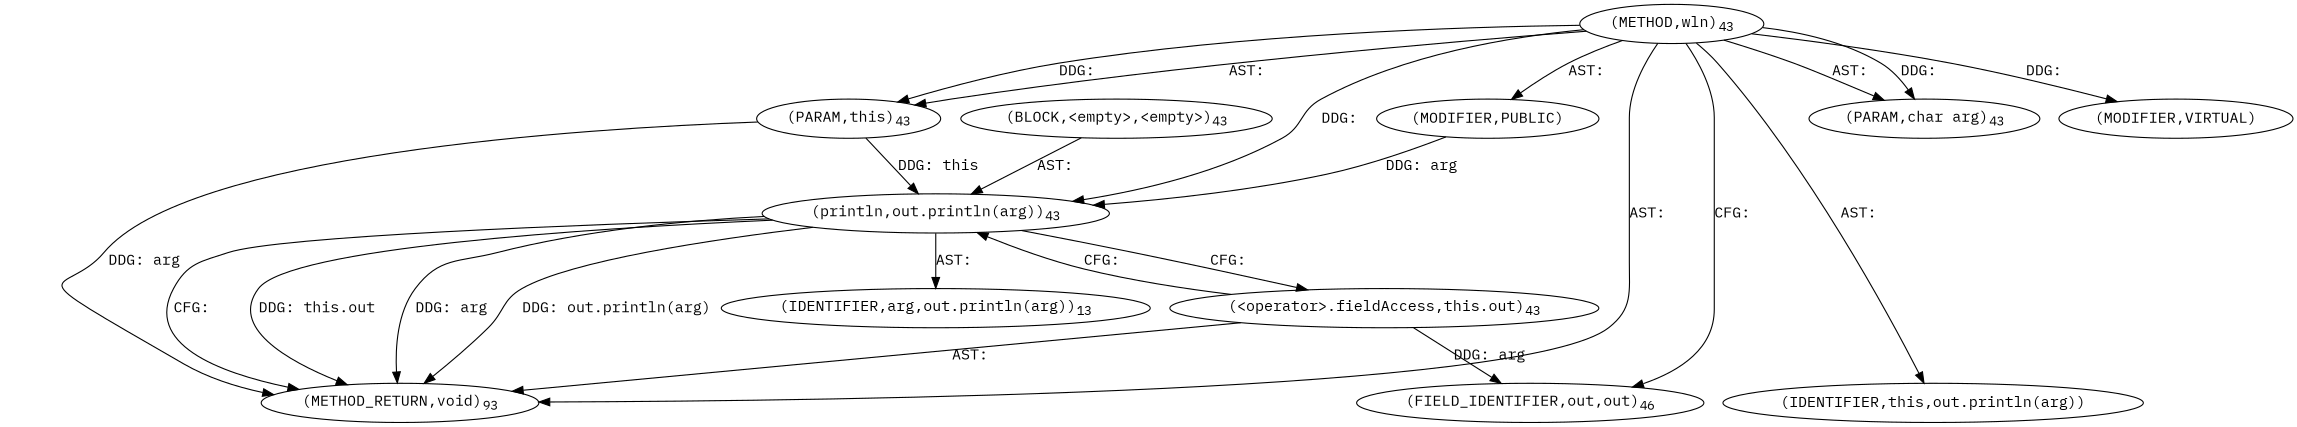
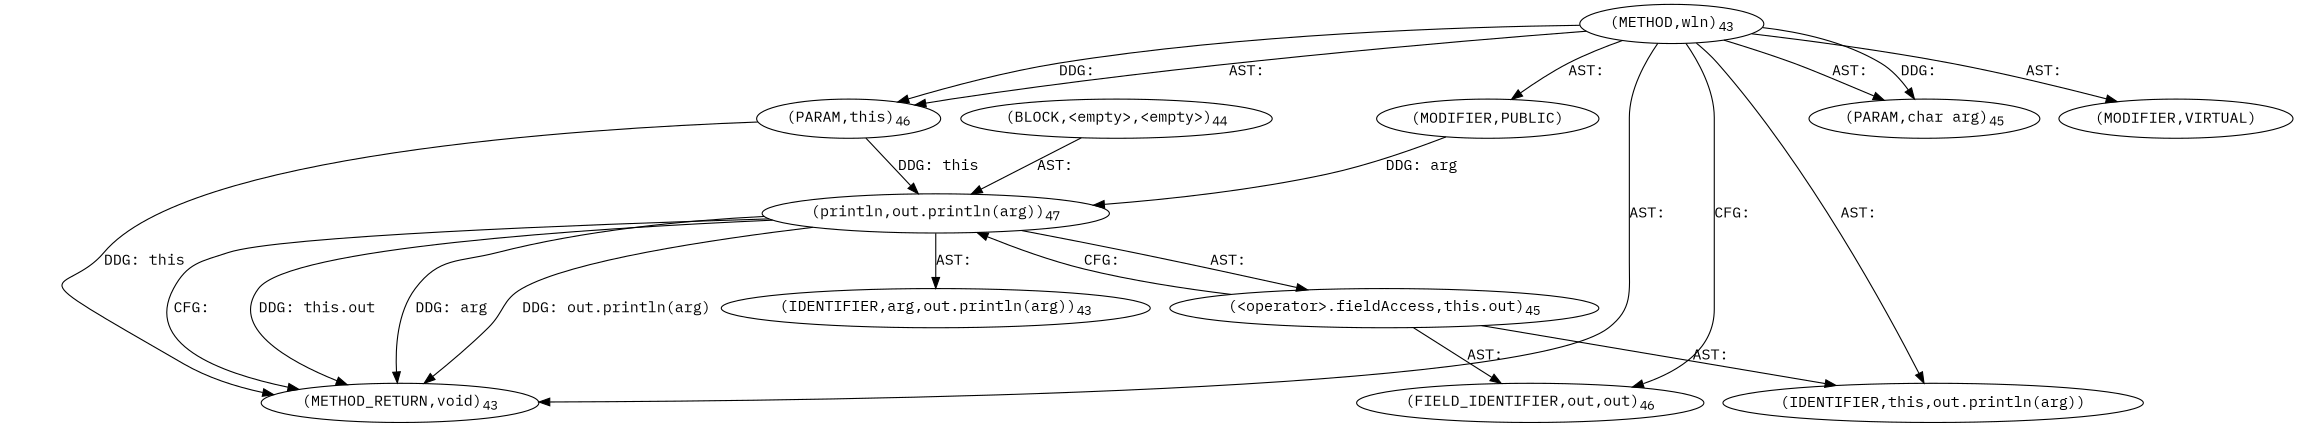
edge "(METHOD,wln)" -> "(MODIFIER,VIRTUAL)": label "DDG: " -> "AST: "
edge "(METHOD,wln)" -> "(println,out.println(arg))": removed, label "DDG:"
node "(PARAM,this)": text "43" -> "46"
node "(BLOCK,<empty>,<empty>)": text "43" -> "44"
node "(PARAM,char arg)": text "43" -> "45"
node "(println,out.println(arg))": text "43" -> "47"
edge "(PARAM,this)" -> "(METHOD_RETURN,void)": label "DDG: arg" -> "DDG: this"
edge "(println,out.println(arg))" -> "(<operator>.fieldAccess,this.out)": label "CFG: " -> "AST: "
node "(IDENTIFIER,arg,out.println(arg))": text "13" -> "43"
node "(<operator>.fieldAccess,this.out)": text "43" -> "45"
edge "(<operator>.fieldAccess,this.out)" -> "(METHOD_RETURN,void)": now "(<operator>.fieldAccess,this.out)" -> "(IDENTIFIER,this,out.println(arg))"
edge "(<operator>.fieldAccess,this.out)" -> "(FIELD_IDENTIFIER,out,out)": label "DDG: arg" -> "AST: "
node "(METHOD_RETURN,void)": text "93" -> "43"
